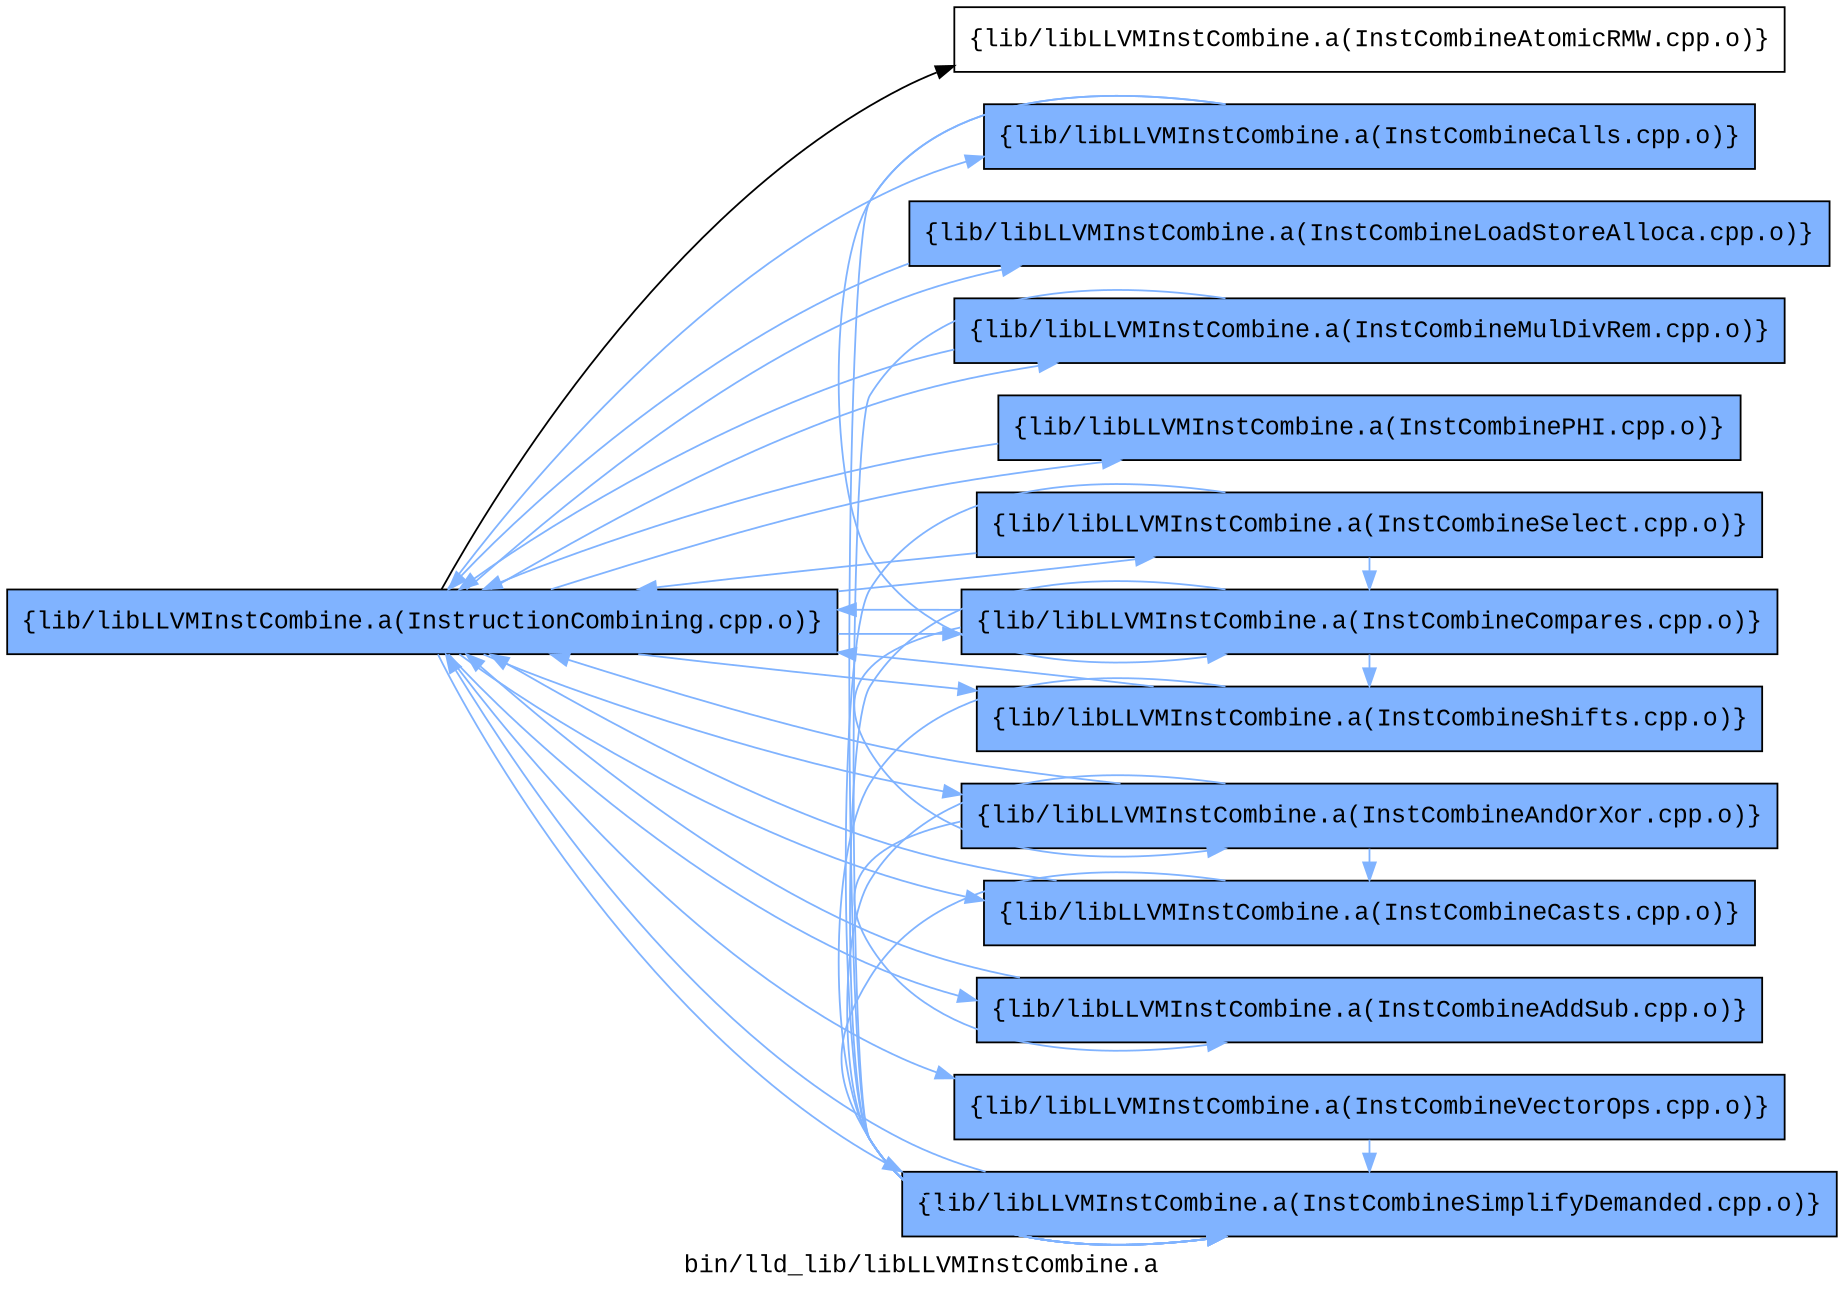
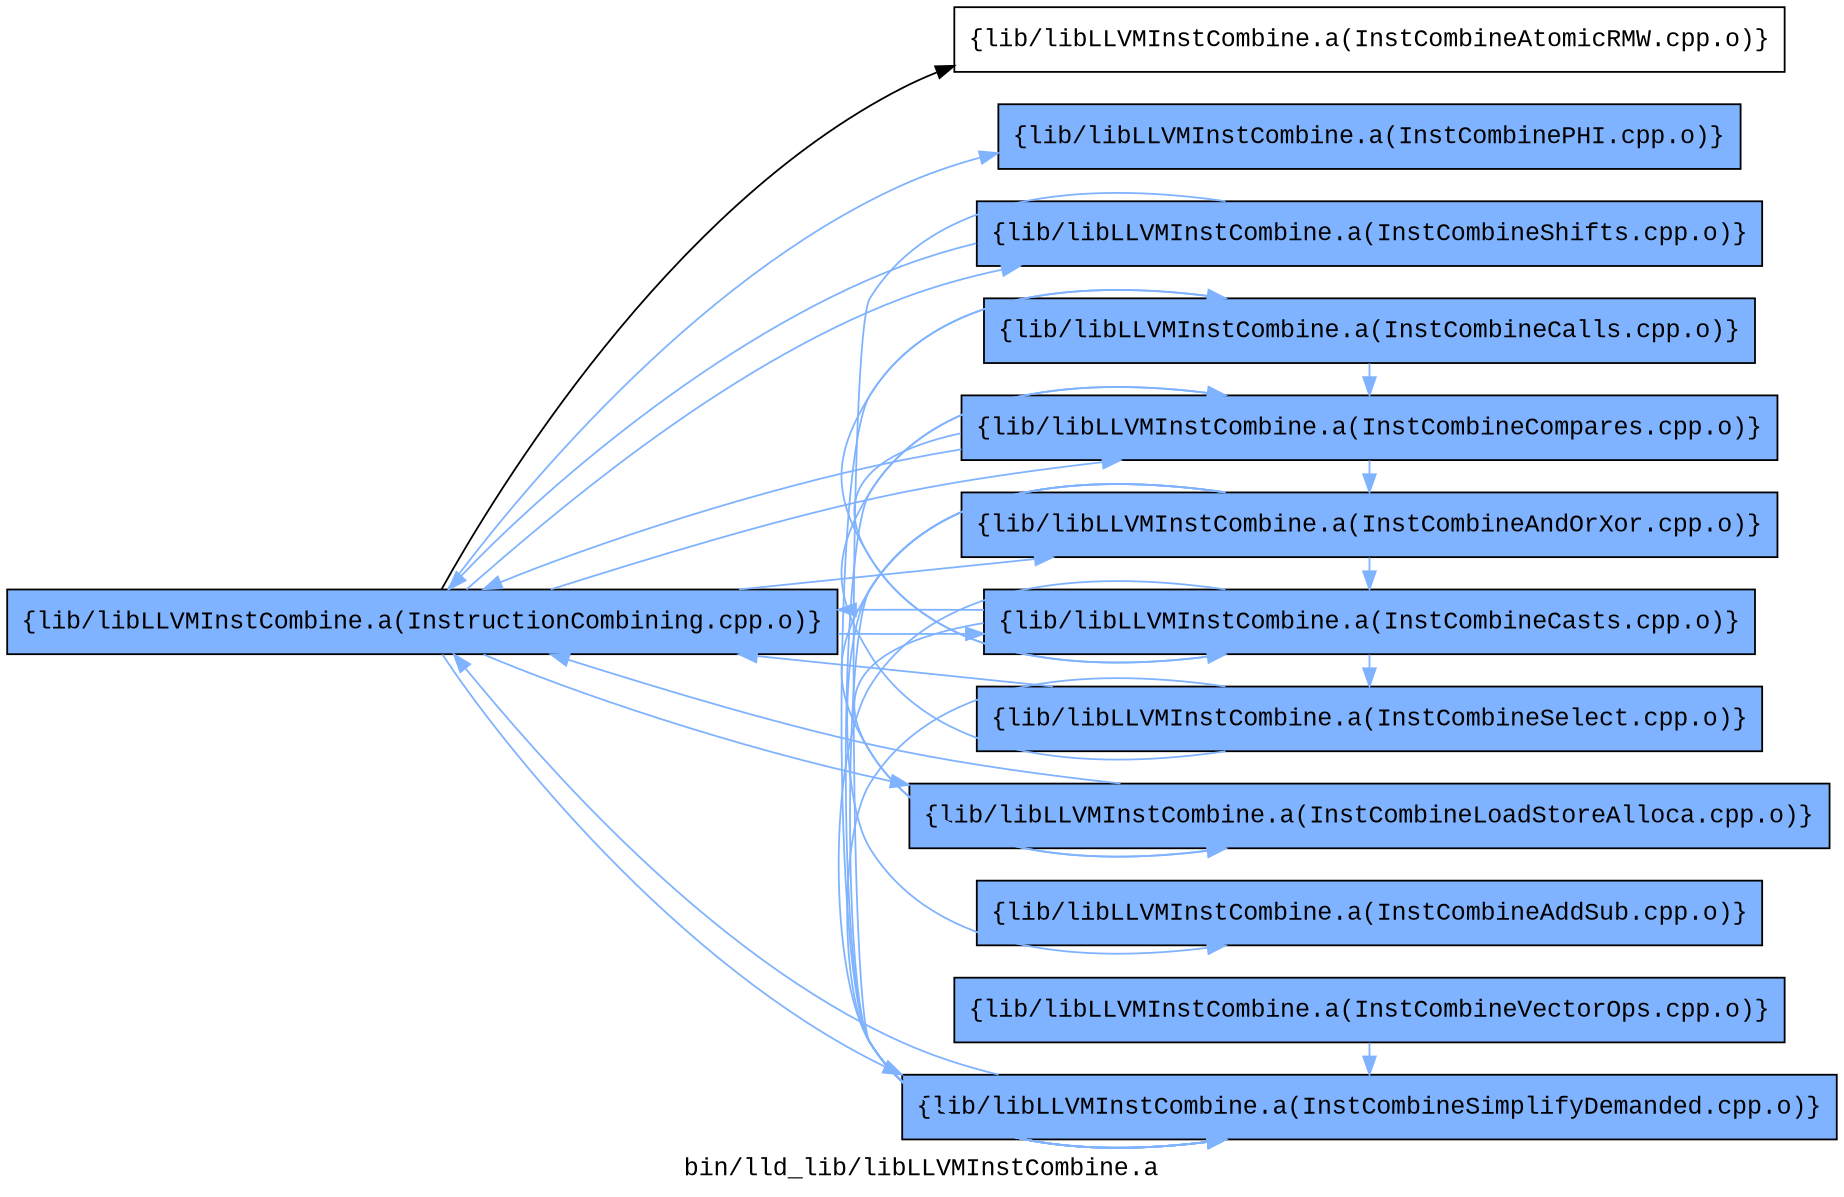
node "{lib/libLLVMInstCombine.a(InstCombineMulDivRem.cpp.o)}": removed
edge "{lib/libLLVMInstCombine.a(InstructionCombining.cpp.o)}" -> "{lib/libLLVMInstCombine.a(InstCombineCalls.cpp.o)}": now "{lib/libLLVMInstCombine.a(InstCombineCasts.cpp.o)}" -> "{lib/libLLVMInstCombine.a(InstCombineCalls.cpp.o)}"
edge "{lib/libLLVMInstCombine.a(InstCombinePHI.cpp.o)}" -> "{lib/libLLVMInstCombine.a(InstructionCombining.cpp.o)}": removed
edge "{lib/libLLVMInstCombine.a(InstructionCombining.cpp.o)}" -> "{lib/libLLVMInstCombine.a(InstCombineSelect.cpp.o)}": now "{lib/libLLVMInstCombine.a(InstCombineCasts.cpp.o)}" -> "{lib/libLLVMInstCombine.a(InstCombineSelect.cpp.o)}"
edge "{lib/libLLVMInstCombine.a(InstCombineCompares.cpp.o)}" -> "{lib/libLLVMInstCombine.a(InstCombineShifts.cpp.o)}": now "{lib/libLLVMInstCombine.a(InstCombineCompares.cpp.o)}" -> "{lib/libLLVMInstCombine.a(InstCombineCasts.cpp.o)}"
edge "{lib/libLLVMInstCombine.a(InstCombineAndOrXor.cpp.o)}" -> "{lib/libLLVMInstCombine.a(InstructionCombining.cpp.o)}": now "{lib/libLLVMInstCombine.a(InstCombineAndOrXor.cpp.o)}" -> "{lib/libLLVMInstCombine.a(InstCombineLoadStoreAlloca.cpp.o)}"
edge "{lib/libLLVMInstCombine.a(InstCombineCasts.cpp.o)}" -> "{lib/libLLVMInstCombine.a(InstCombineLoadStoreAlloca.cpp.o)}": added
edge "{lib/libLLVMInstCombine.a(InstructionCombining.cpp.o)}" -> "{lib/libLLVMInstCombine.a(InstCombineAddSub.cpp.o)}": removed
edge "{lib/libLLVMInstCombine.a(InstCombineAddSub.cpp.o)}" -> "{lib/libLLVMInstCombine.a(InstructionCombining.cpp.o)}": removed
edge "{lib/libLLVMInstCombine.a(InstructionCombining.cpp.o)}" -> "{lib/libLLVMInstCombine.a(InstCombineVectorOps.cpp.o)}": removed
